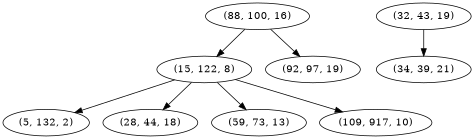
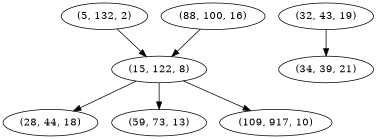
node "(92, 97, 19)": removed
edge "(15, 122, 8)" -> "(5, 132, 2)": reversed
